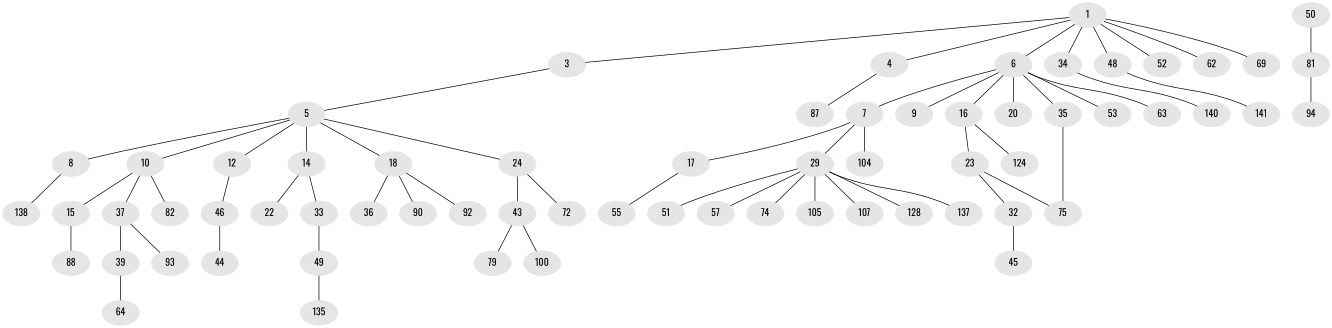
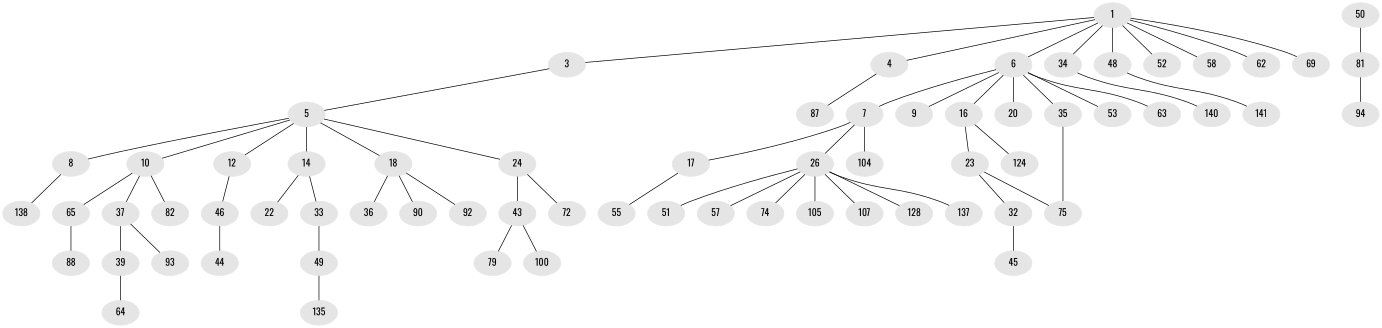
node "58": added
node "29": label "29" -> "26"
node "15": label "15" -> "65"
